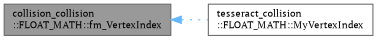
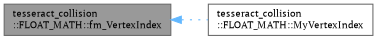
node "collision_collision ::FLOAT_MATH::fm_VertexIndex": label "collision_collision ::FLOAT_MATH::fm_VertexIndex" -> "tesseract_collision ::FLOAT_MATH::fm_VertexIndex"
